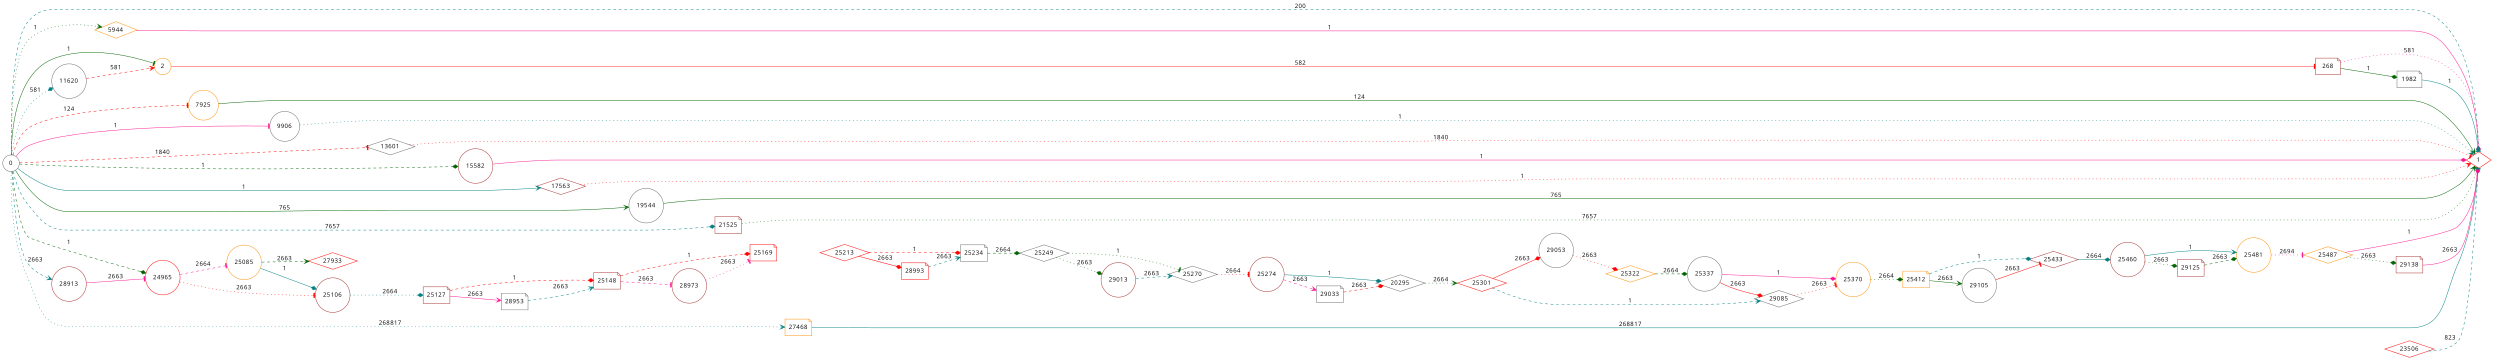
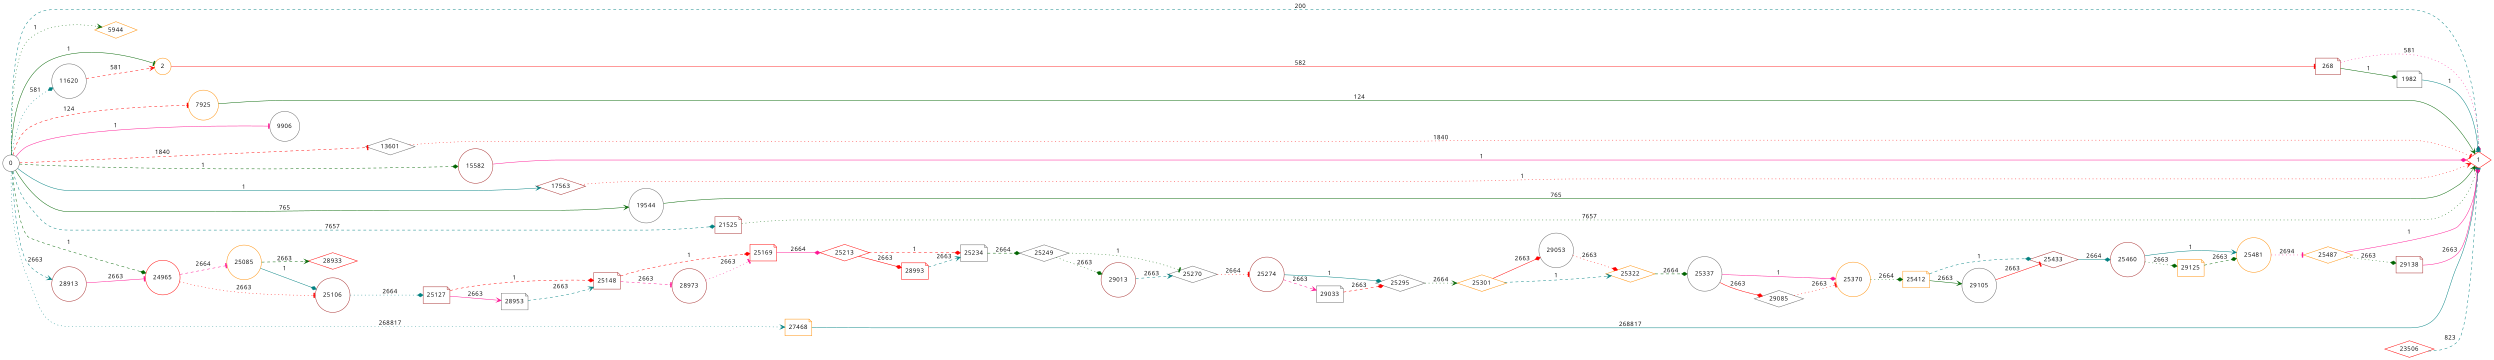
edge "5944" -> "1": removed, label "1"
edge "9906" -> "1": removed, label "1"
edge "25169" -> "25213": added, label "2664"
node "27933": label "27933" -> "28933"
node "29125": color brown -> darkorange
node "20295": label "20295" -> "25295"
node "25301": color red -> darkorange
edge "25301" -> "29085": now "25301" -> "25322"
